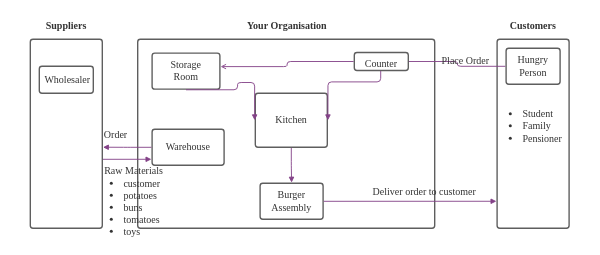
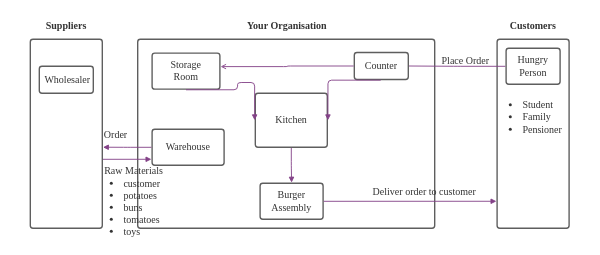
node "Counter": size 54x18 -> 54x27
node "Student Family Pensioner": size 63x66 -> 63x47
